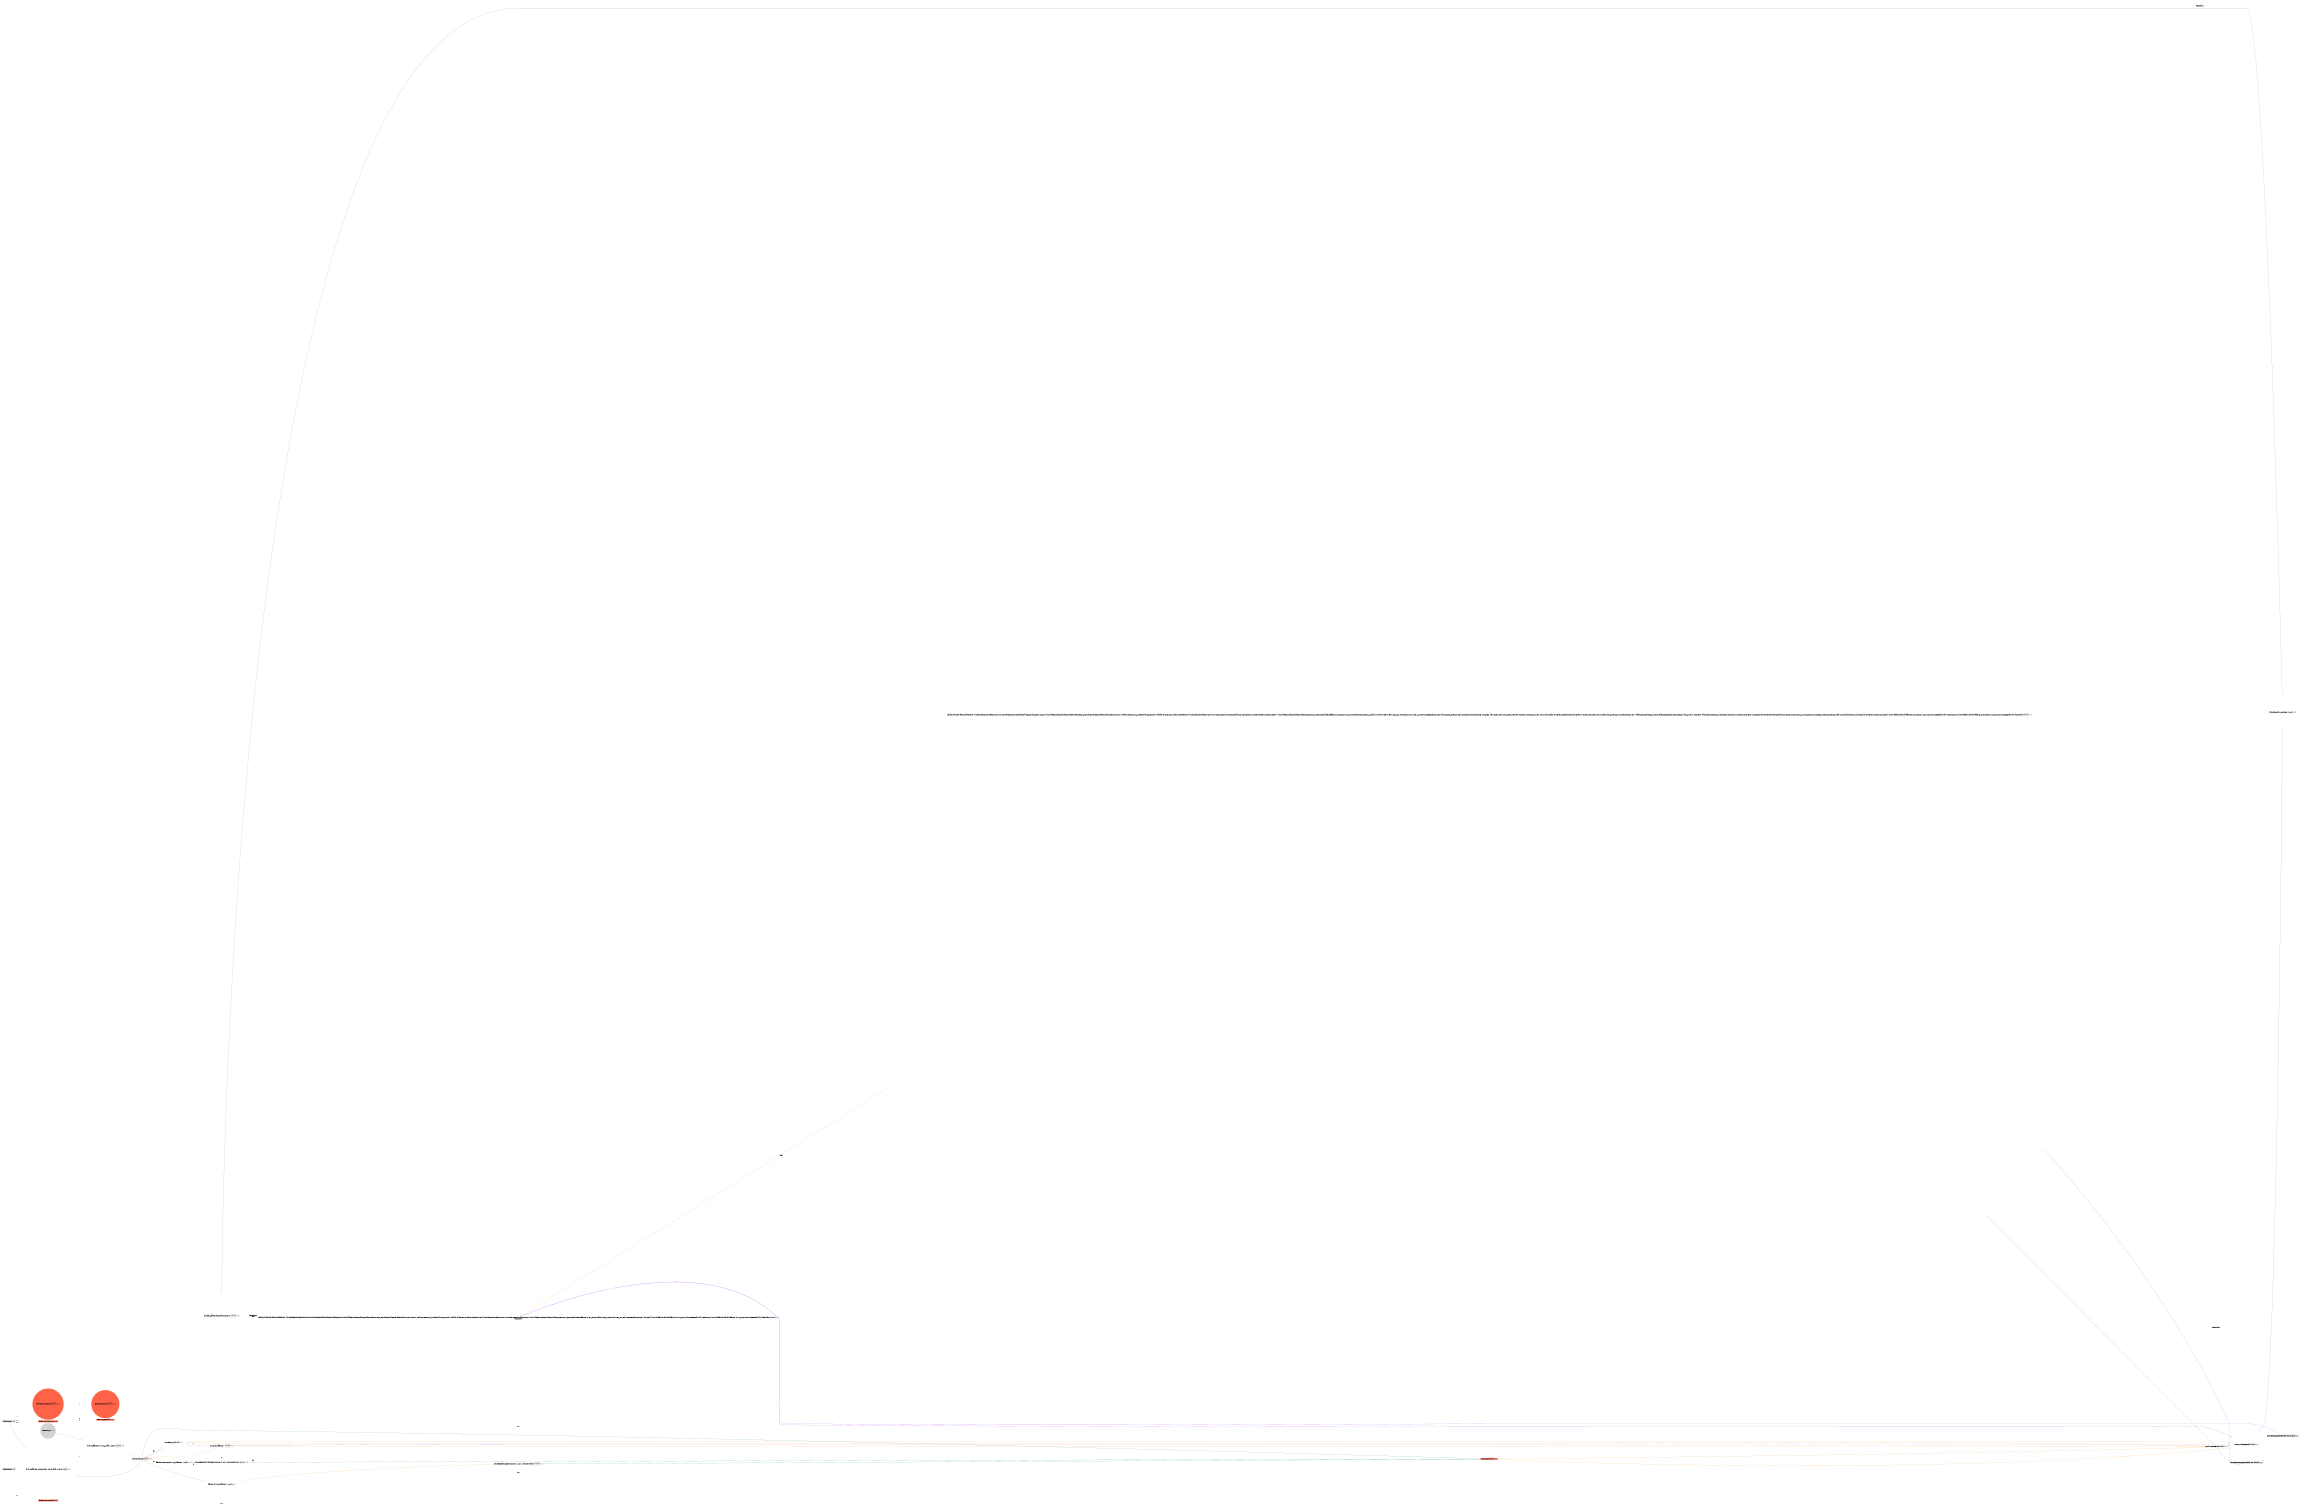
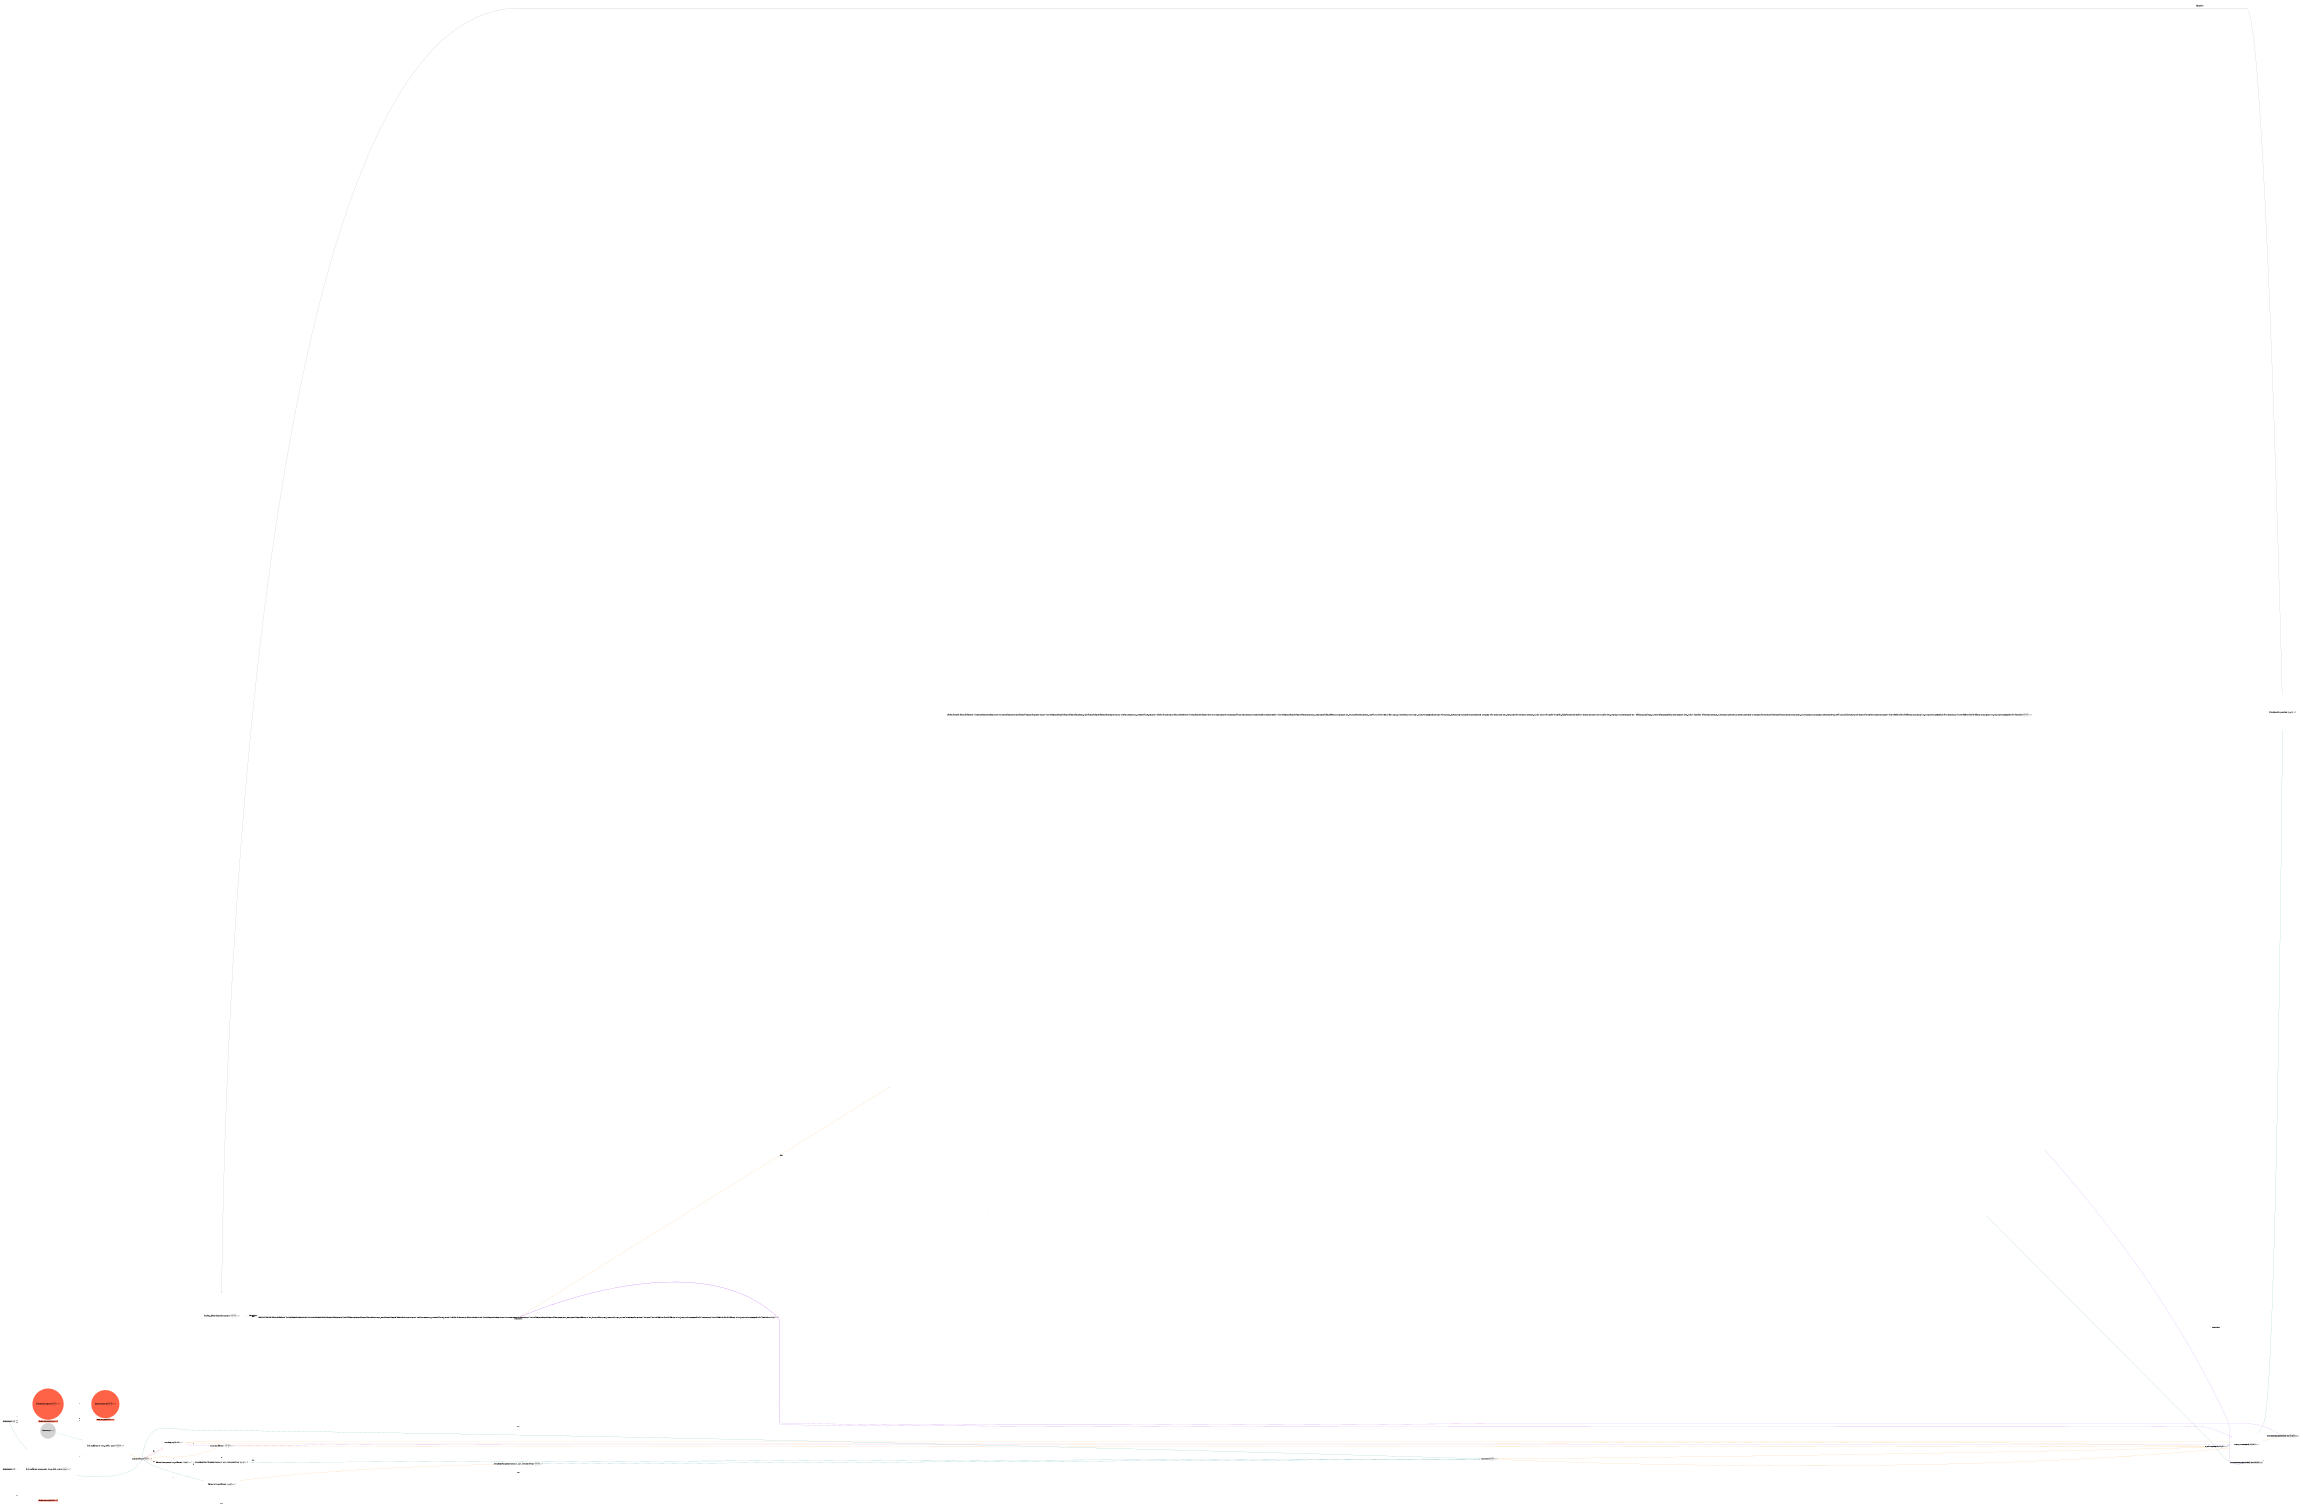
node "futures.put(groupId,future)@@@8@@@['1', '1', '1']": fillcolor tomato -> white
